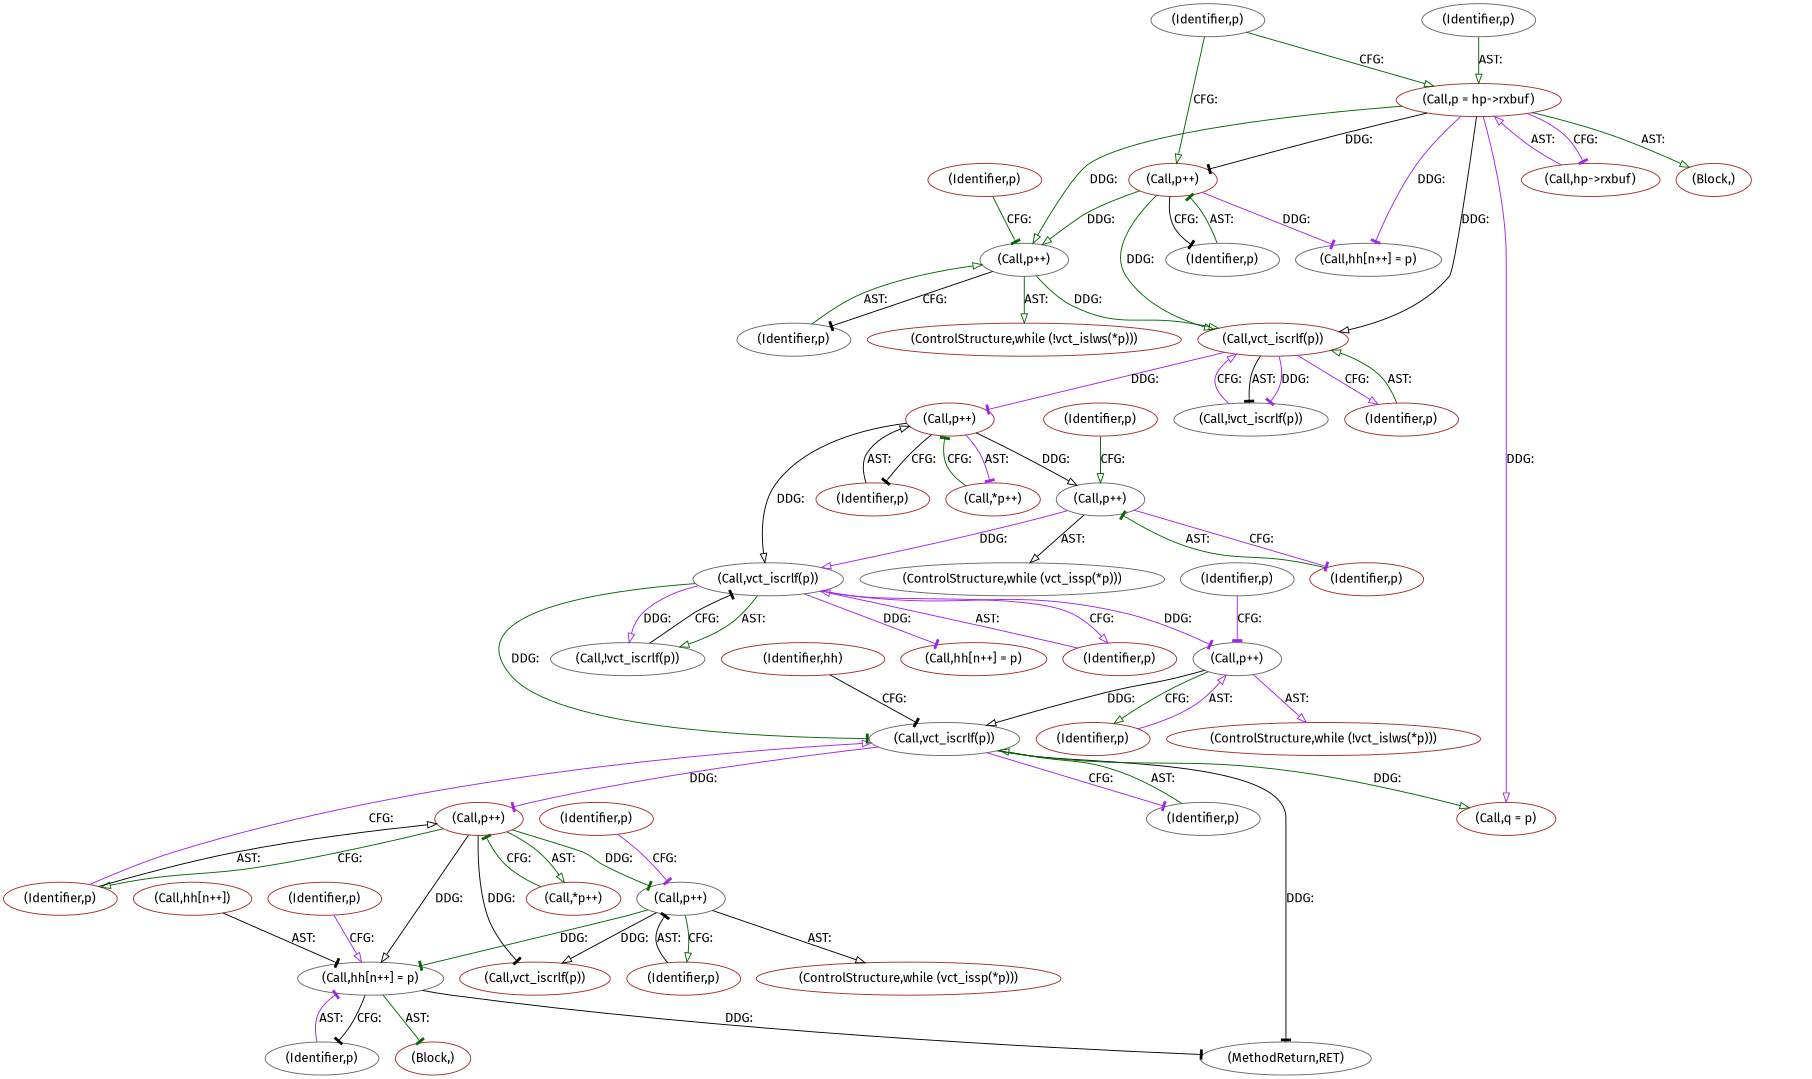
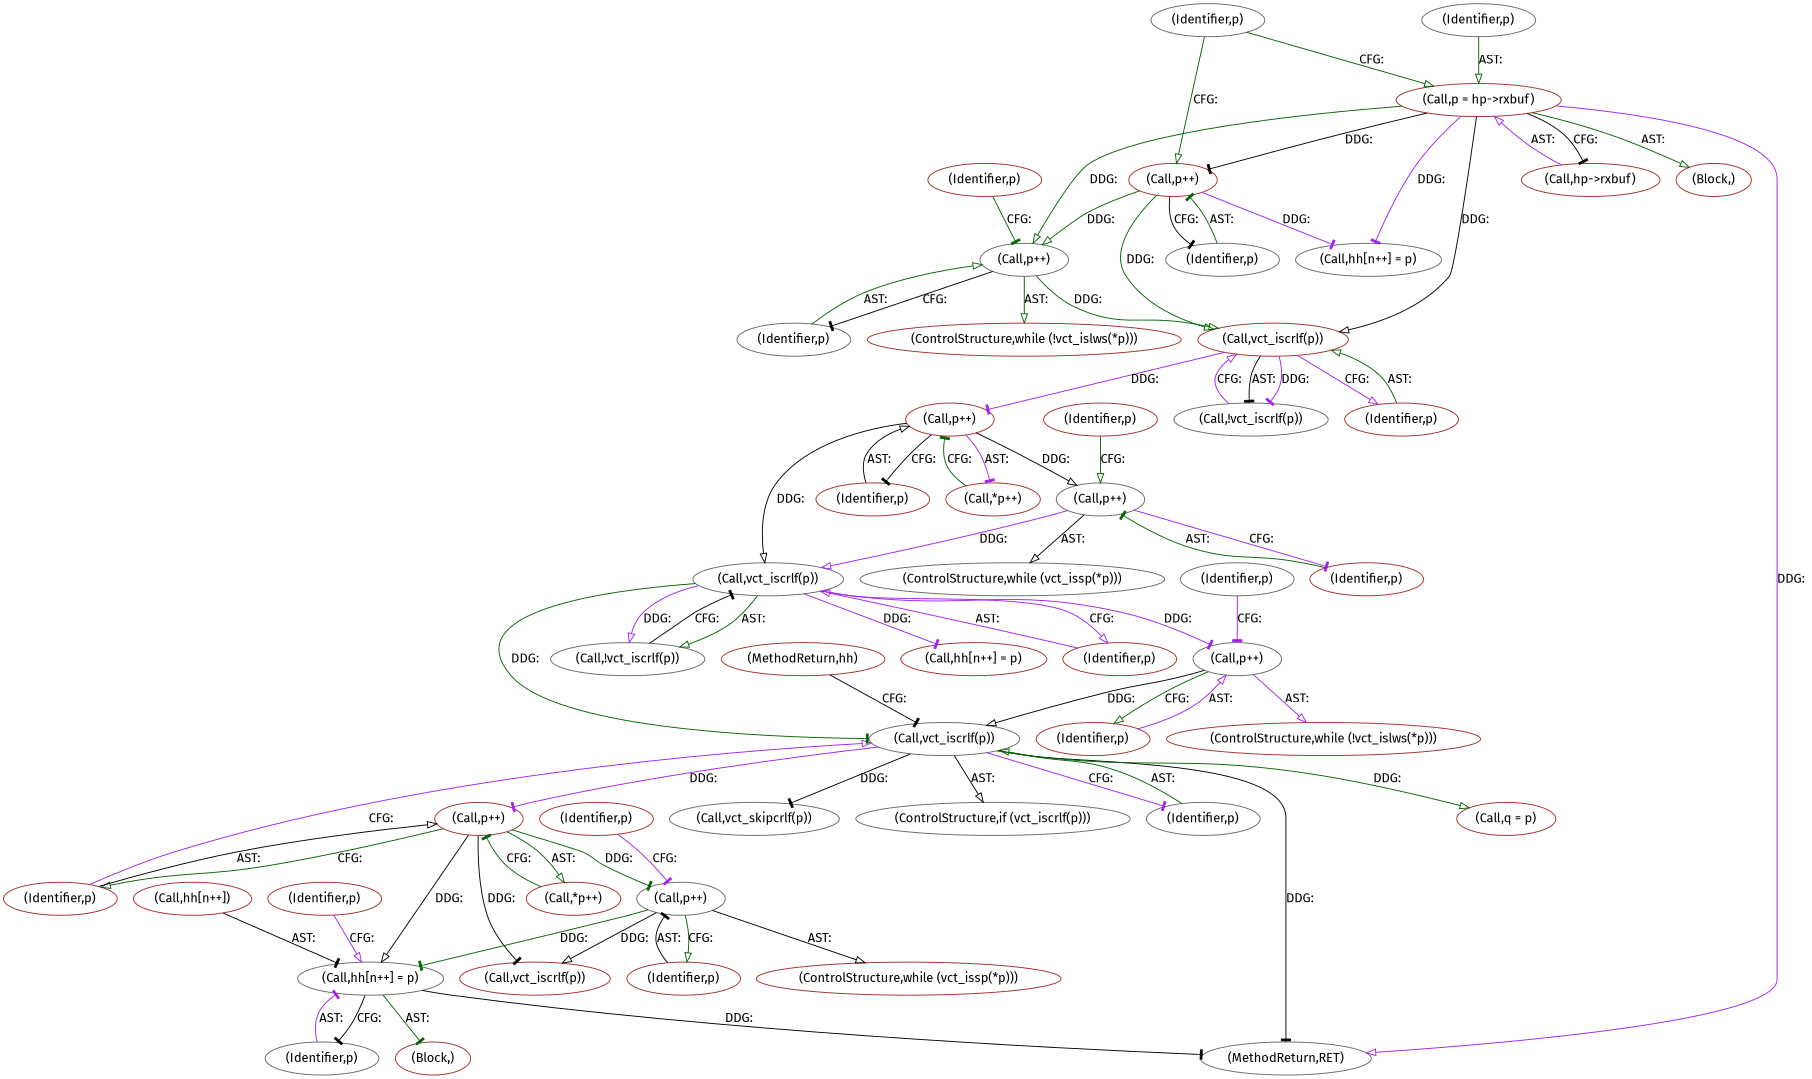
edge "(Call,p = hp->rxbuf)" -> "(Call,hp->rxbuf)": color purple -> black
edge "(Call,p = hp->rxbuf)" -> "(Call,q = p)": now "(Call,p = hp->rxbuf)" -> "(MethodReturn,RET)"
node "(Identifier,hh)": label "(Identifier,hh)" -> "(MethodReturn,hh)"
node "(Call,vct_skipcrlf(p))": added
node "(ControlStructure,if (vct_iscrlf(p)))": added
